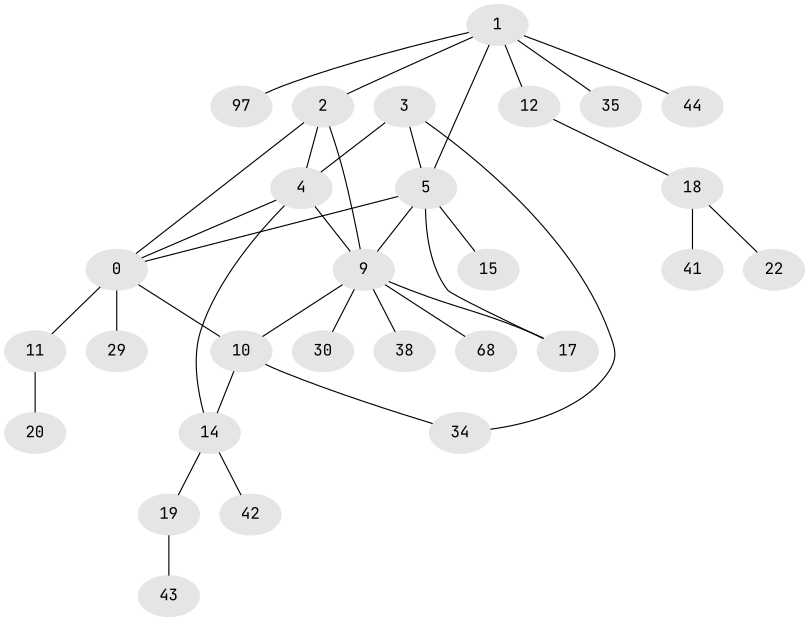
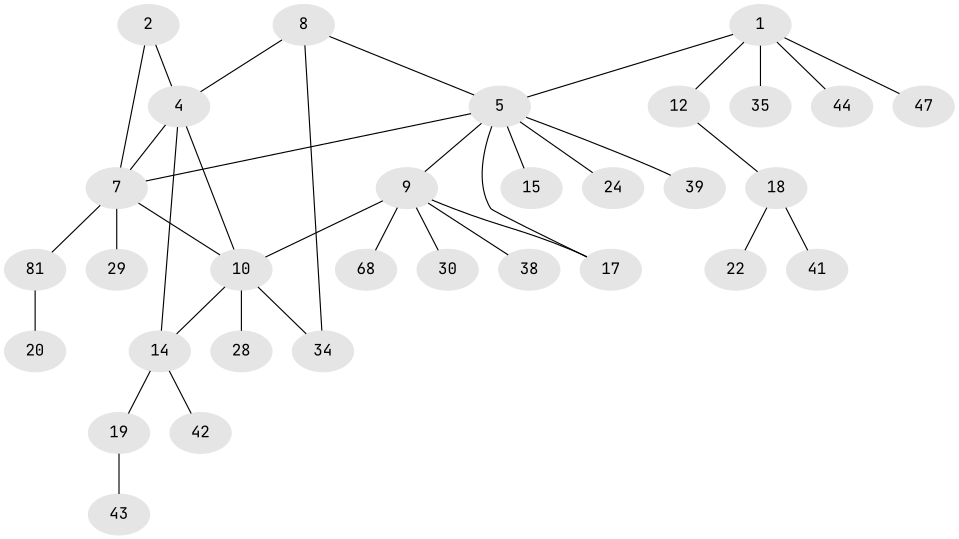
edge "1" -- "2": removed
node "97": label "97" -> "47"
node "3": label "3" -> "8"
edge "2" -- "9": removed
node "24": added
node "39": added
edge "4" -- "9": now "4" -- "10"
node "0": label "0" -> "7"
node "11": label "11" -> "81"
node "28": added
